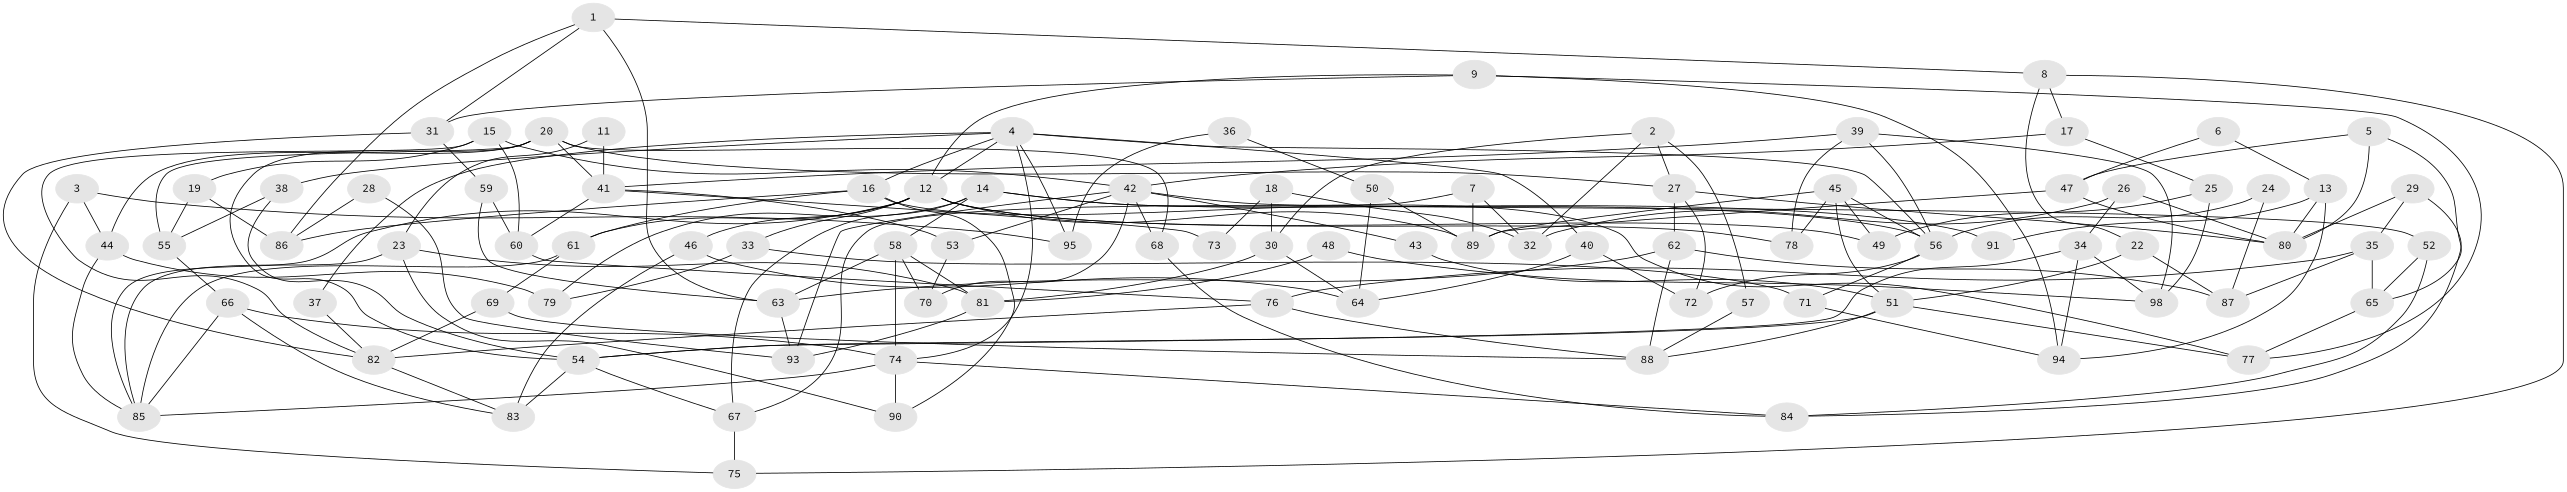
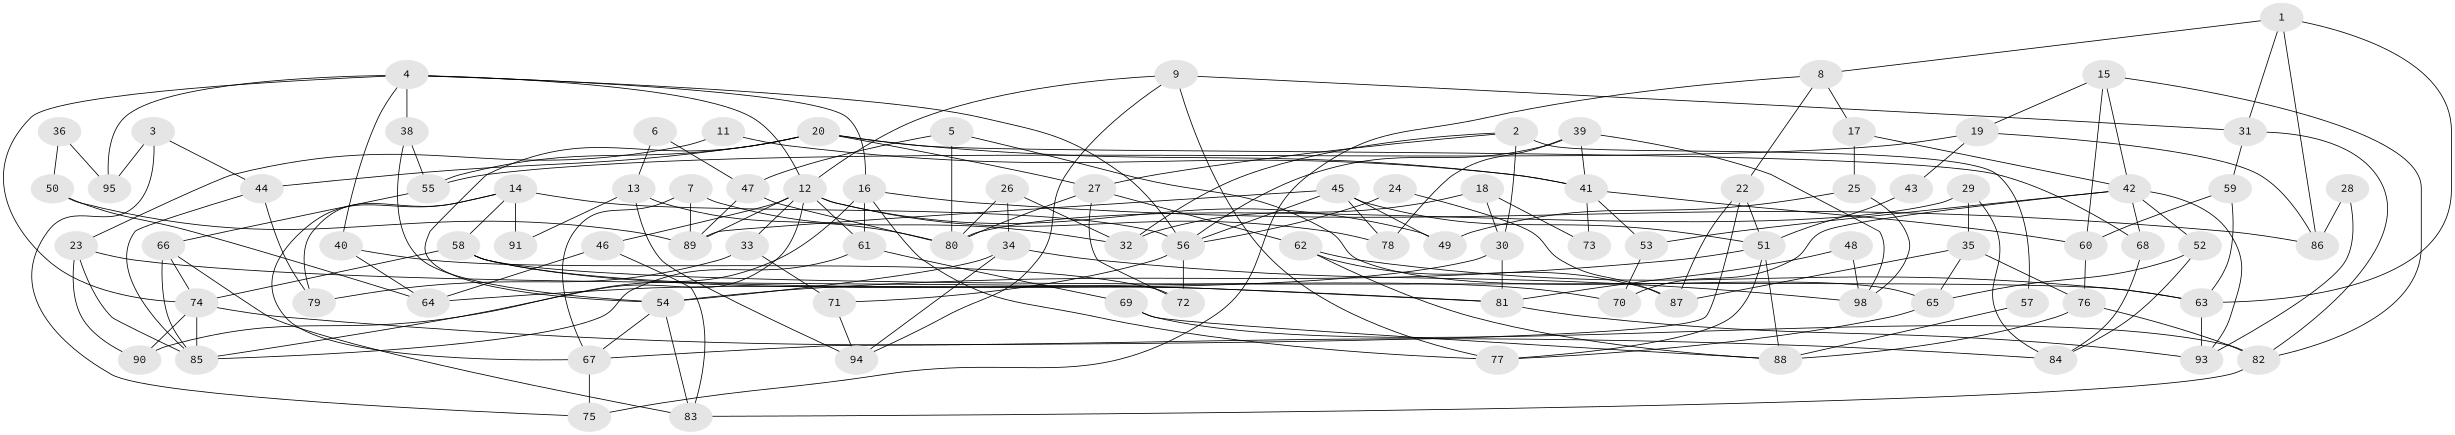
edge "42" -- "43": now "19" -- "43"
node "37": removed
edge "22" -- "67": added
